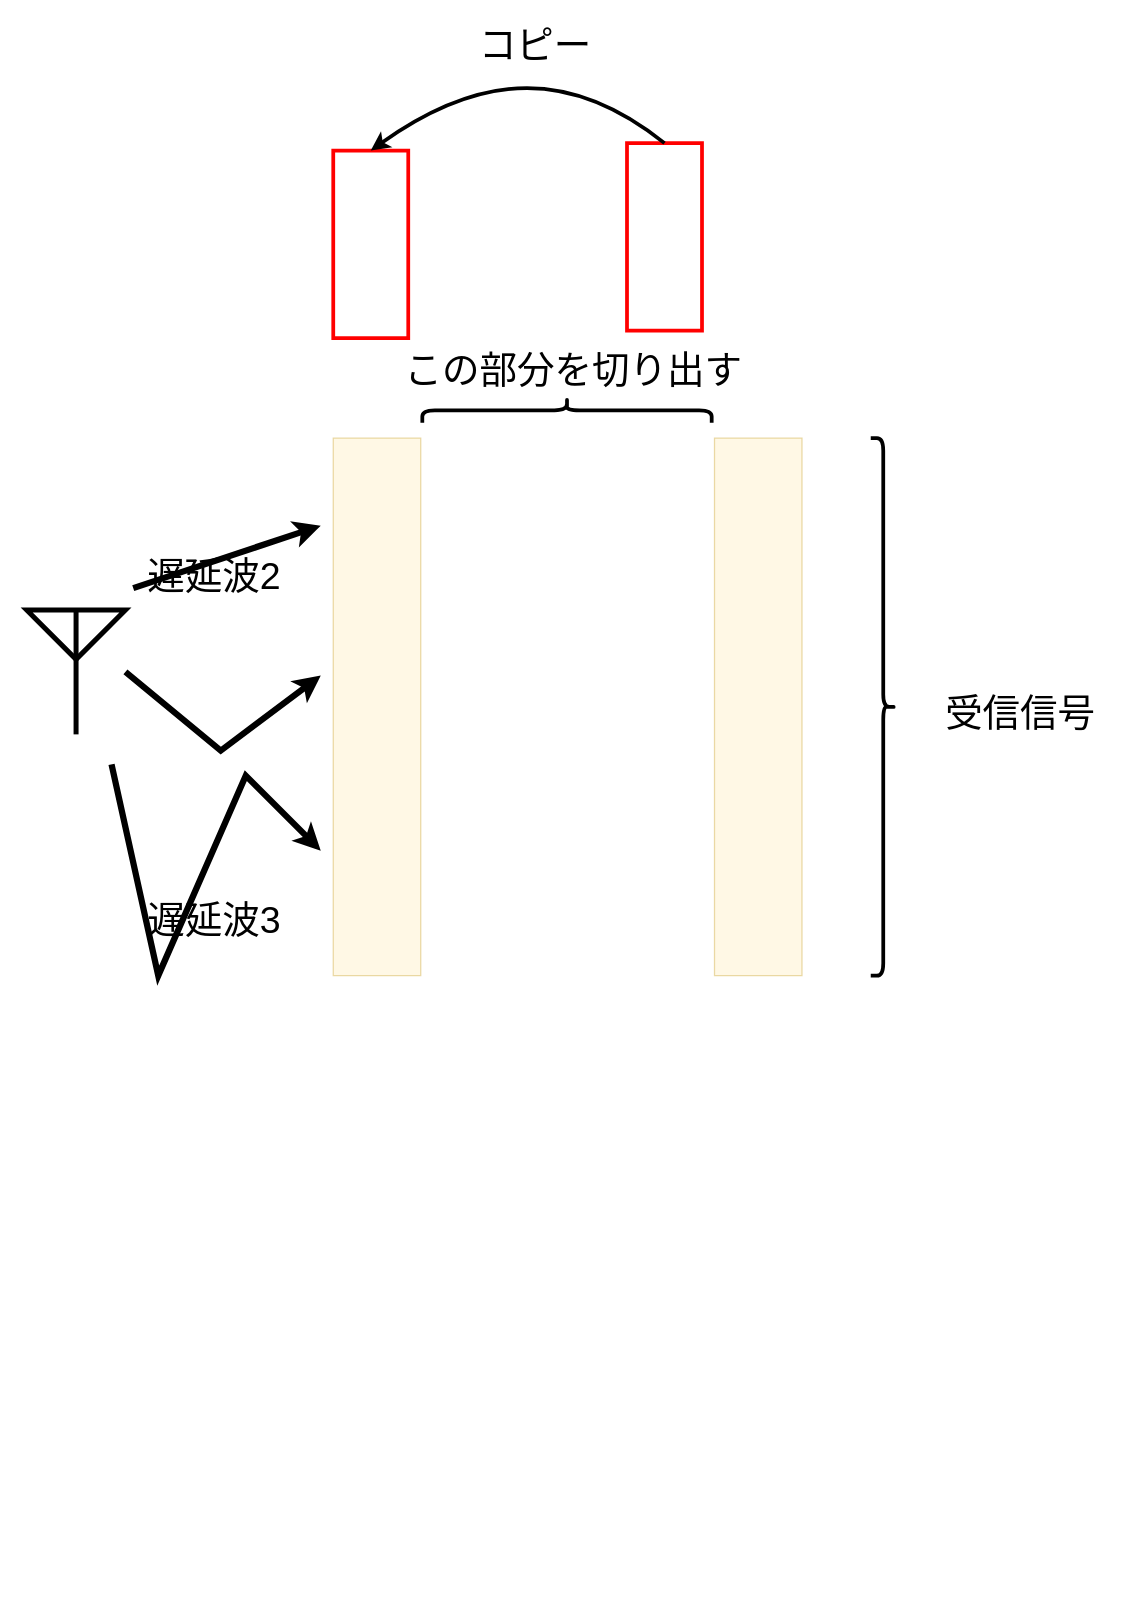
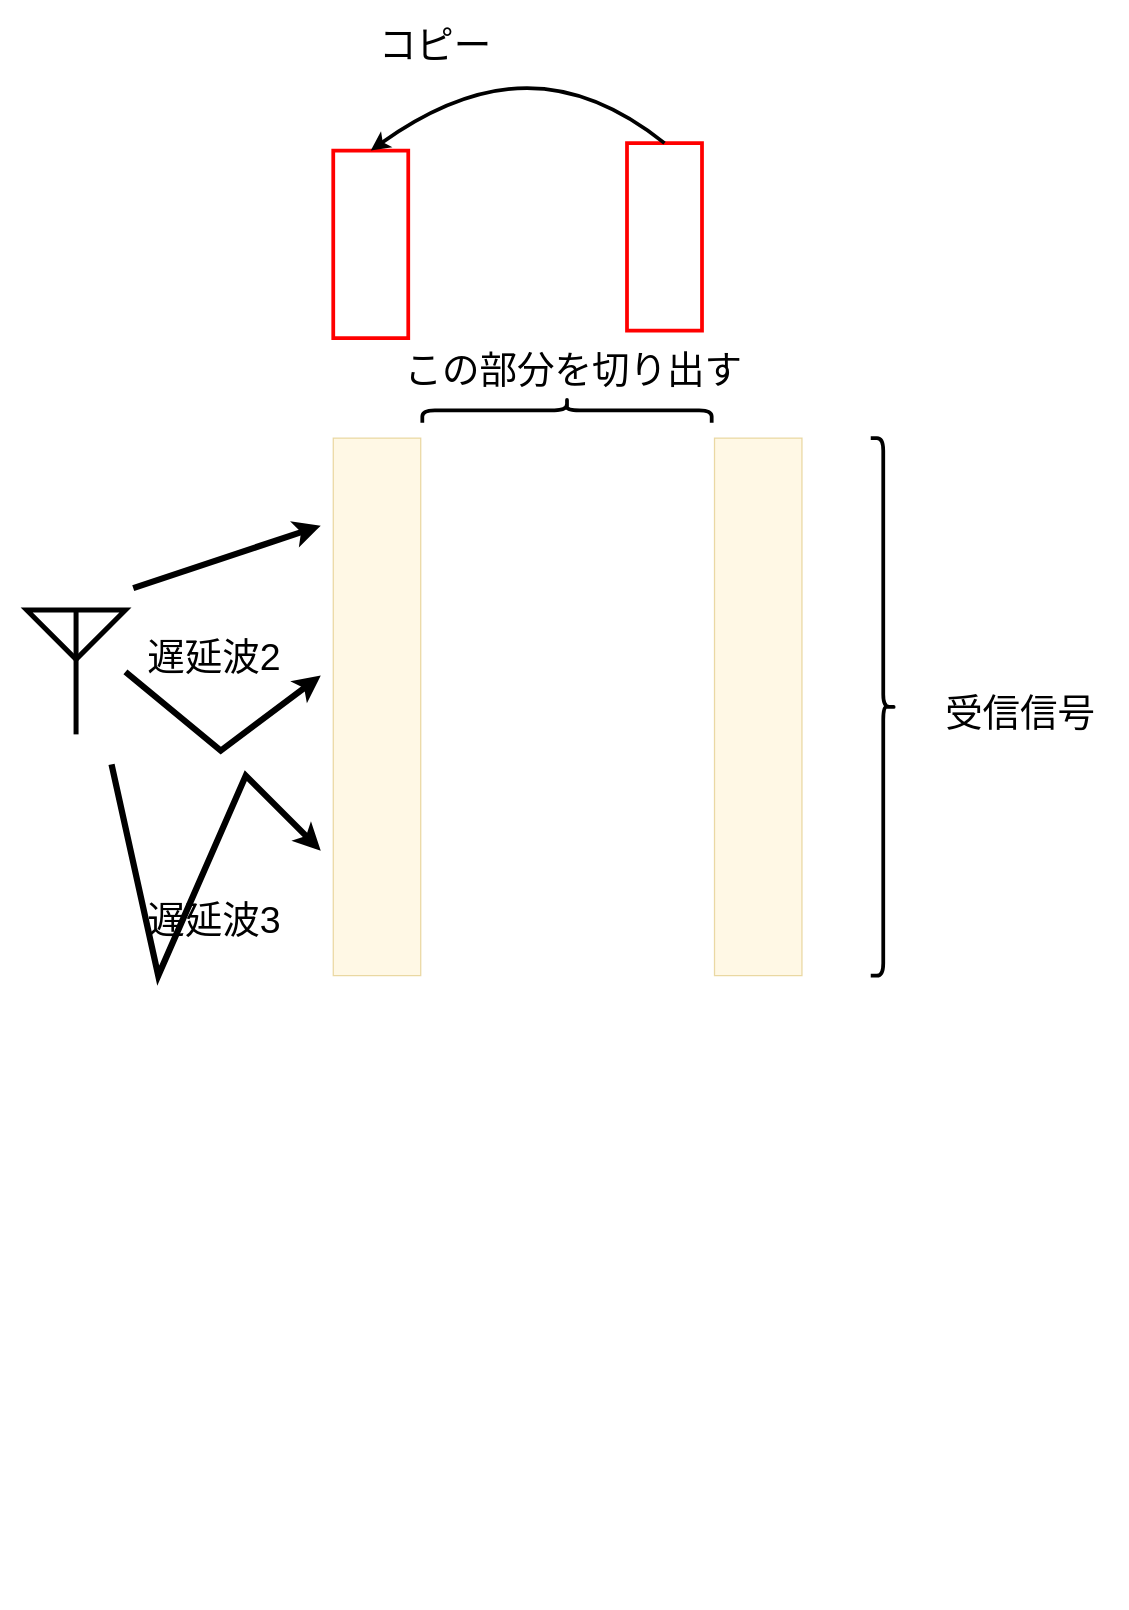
node "コピー": moved (535, 44) -> (435, 44)
node "遅延波2": moved (214, 576) -> (214, 657)
